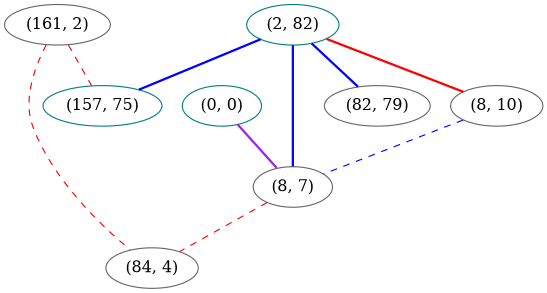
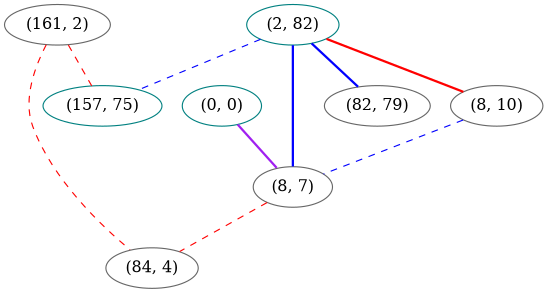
edge "(2, 82)" -- "(157, 75)": style bold -> dashed
